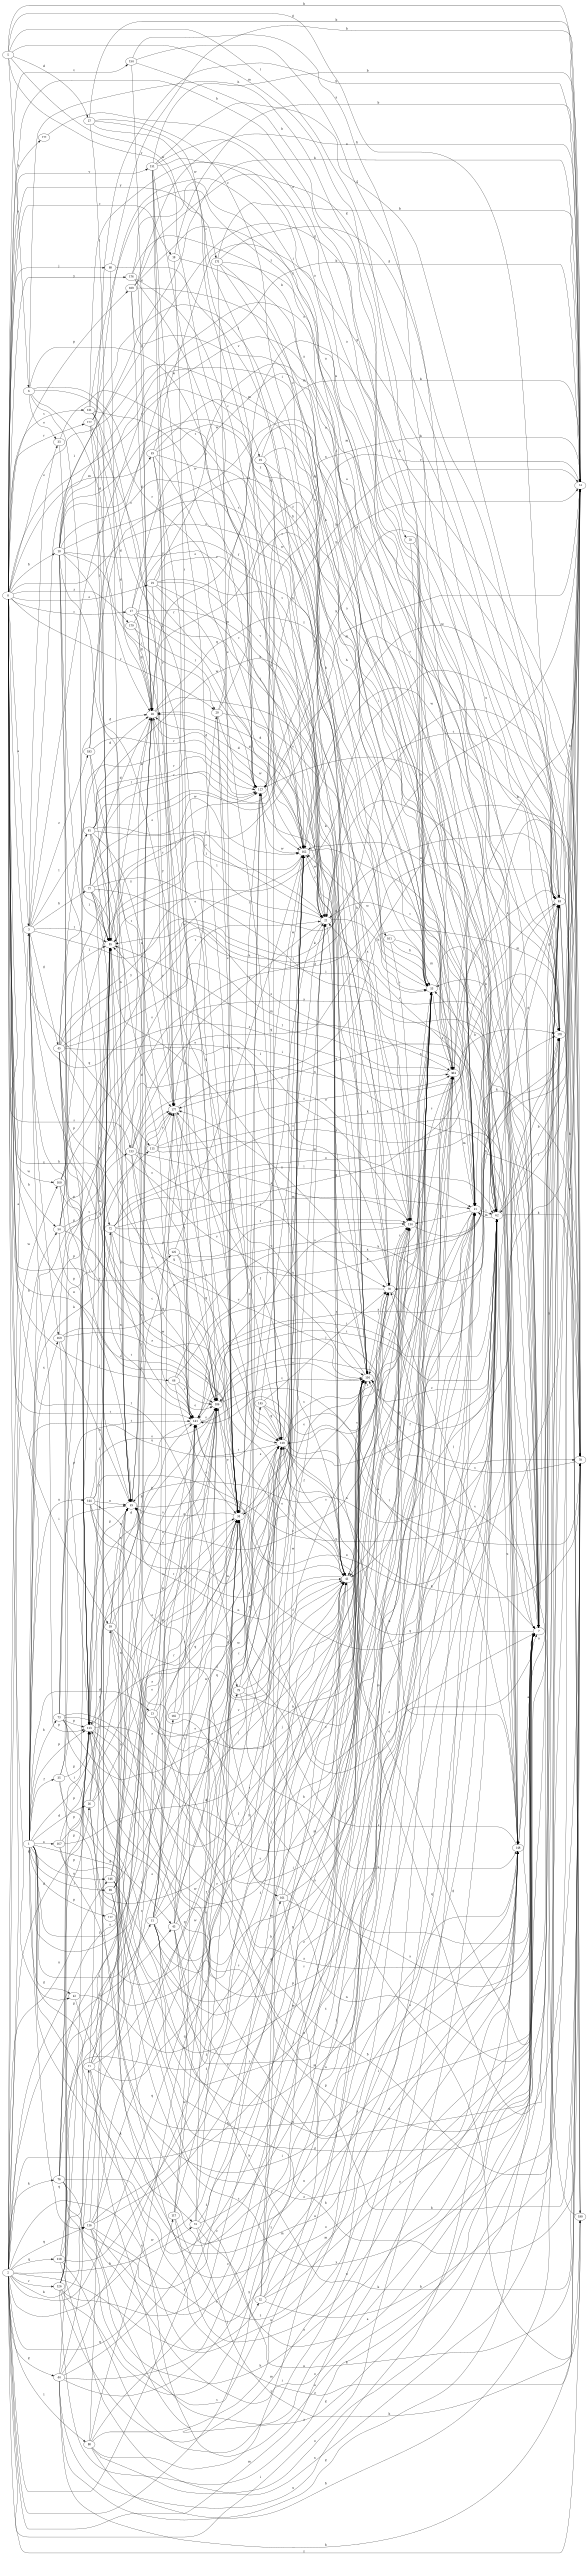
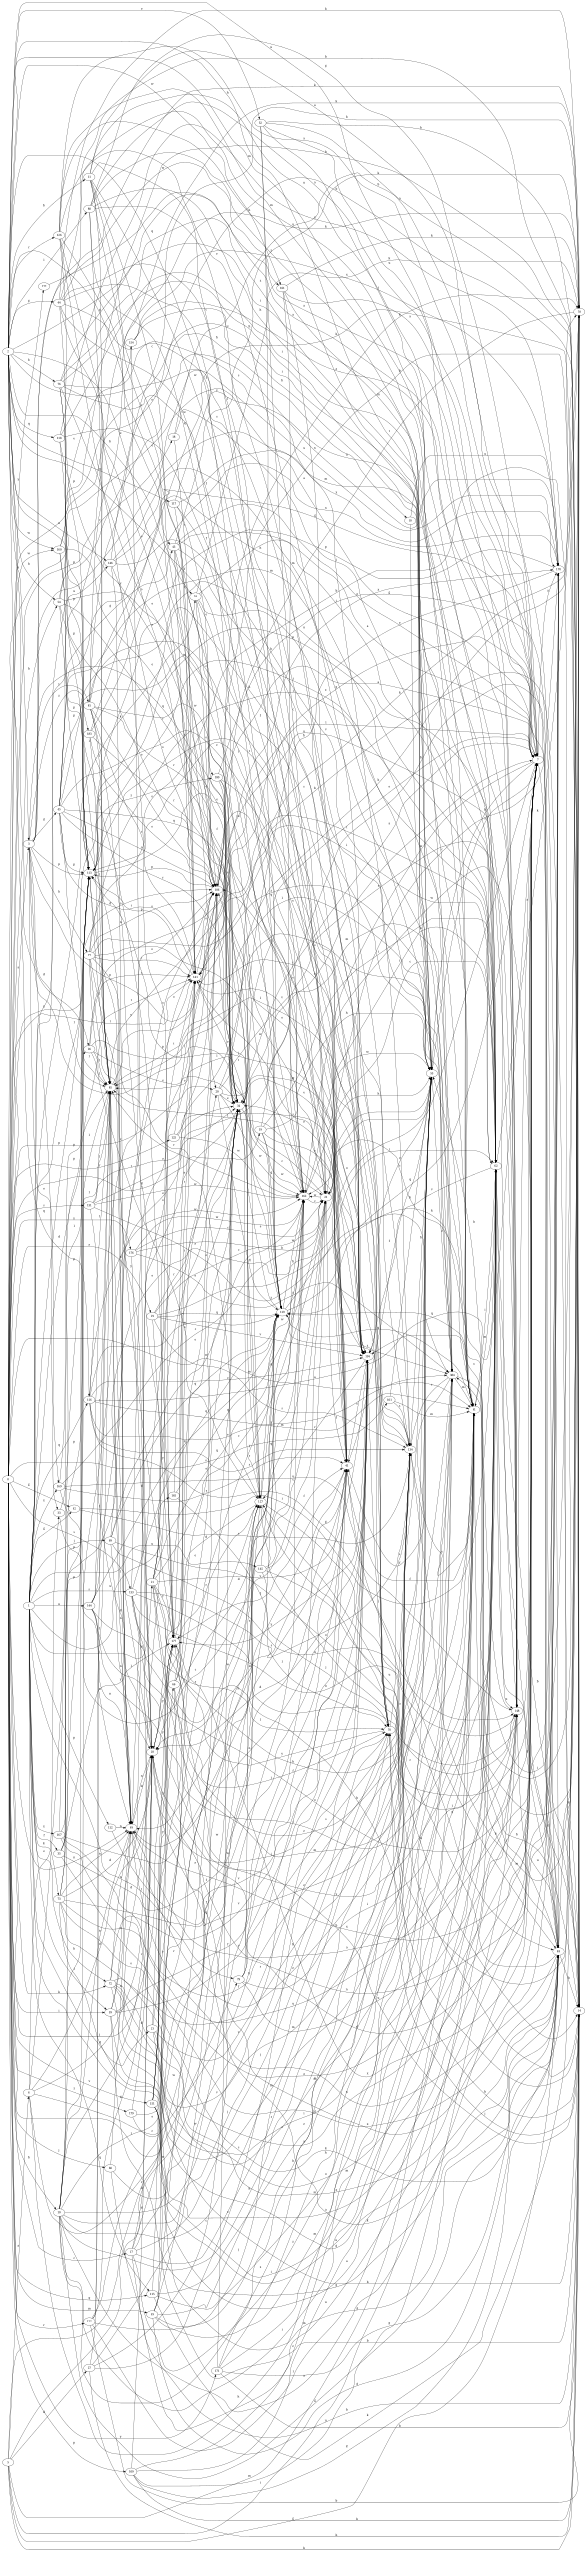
edge "48" -> "180": reversed
